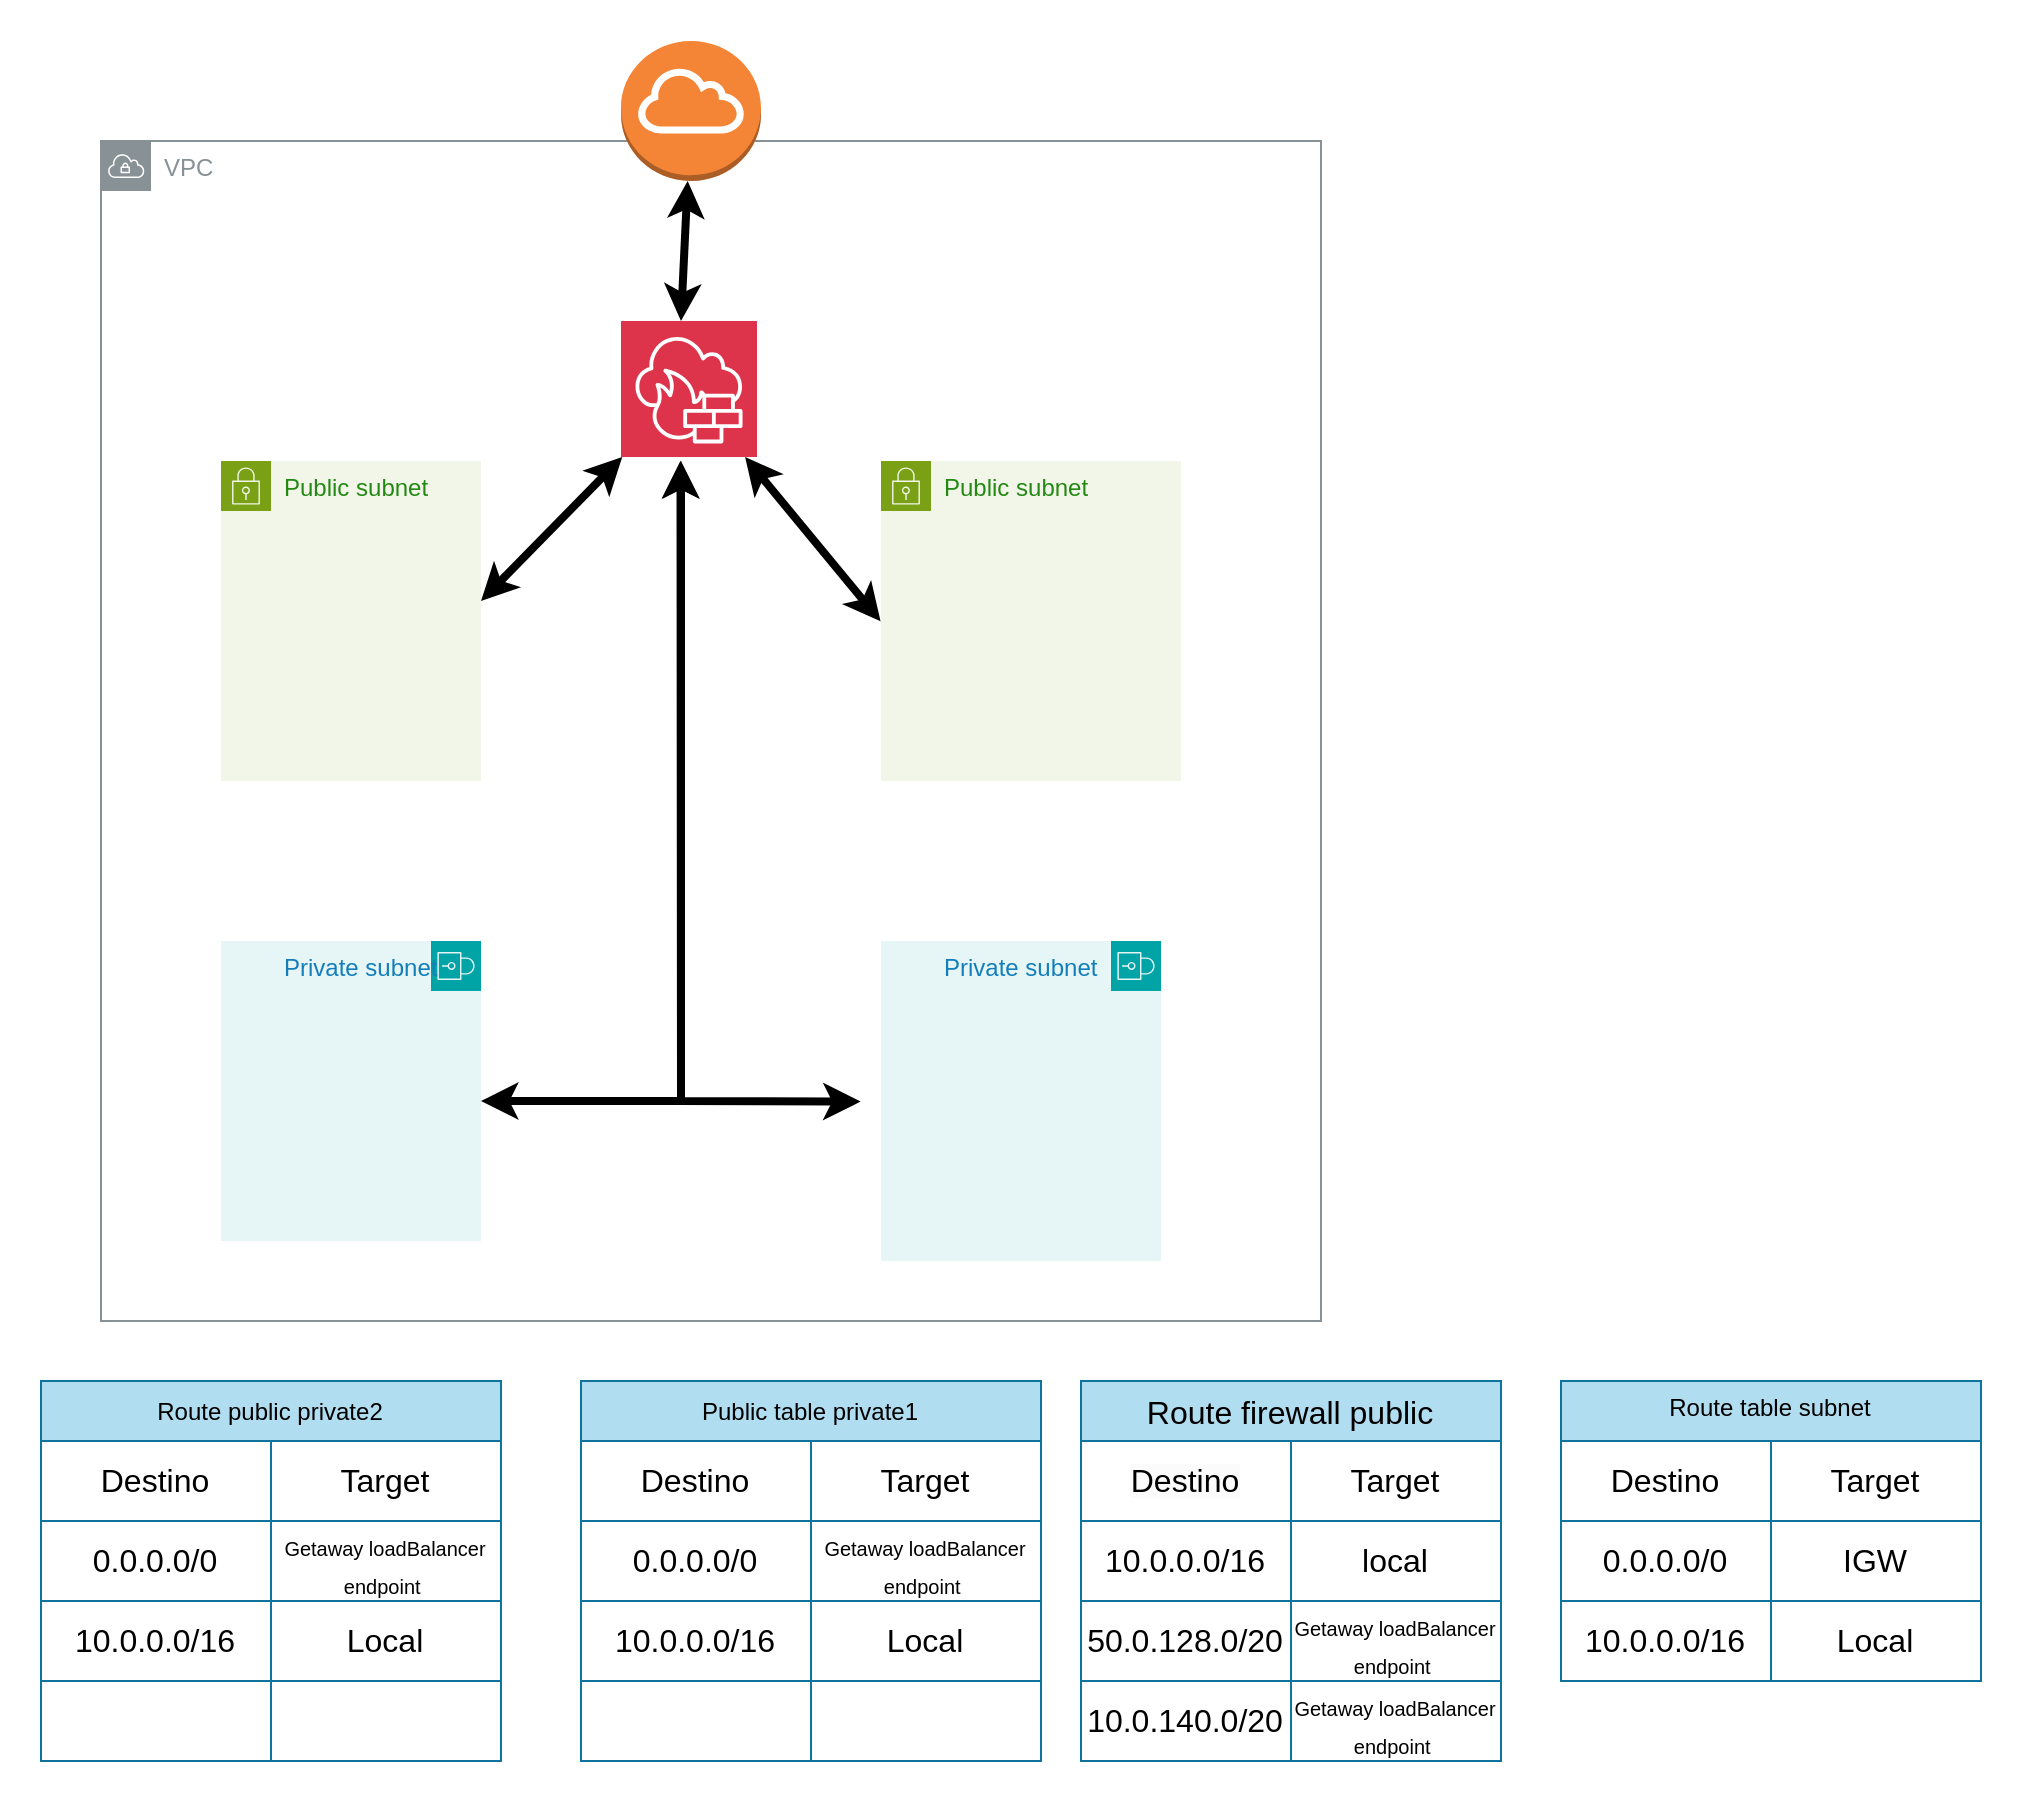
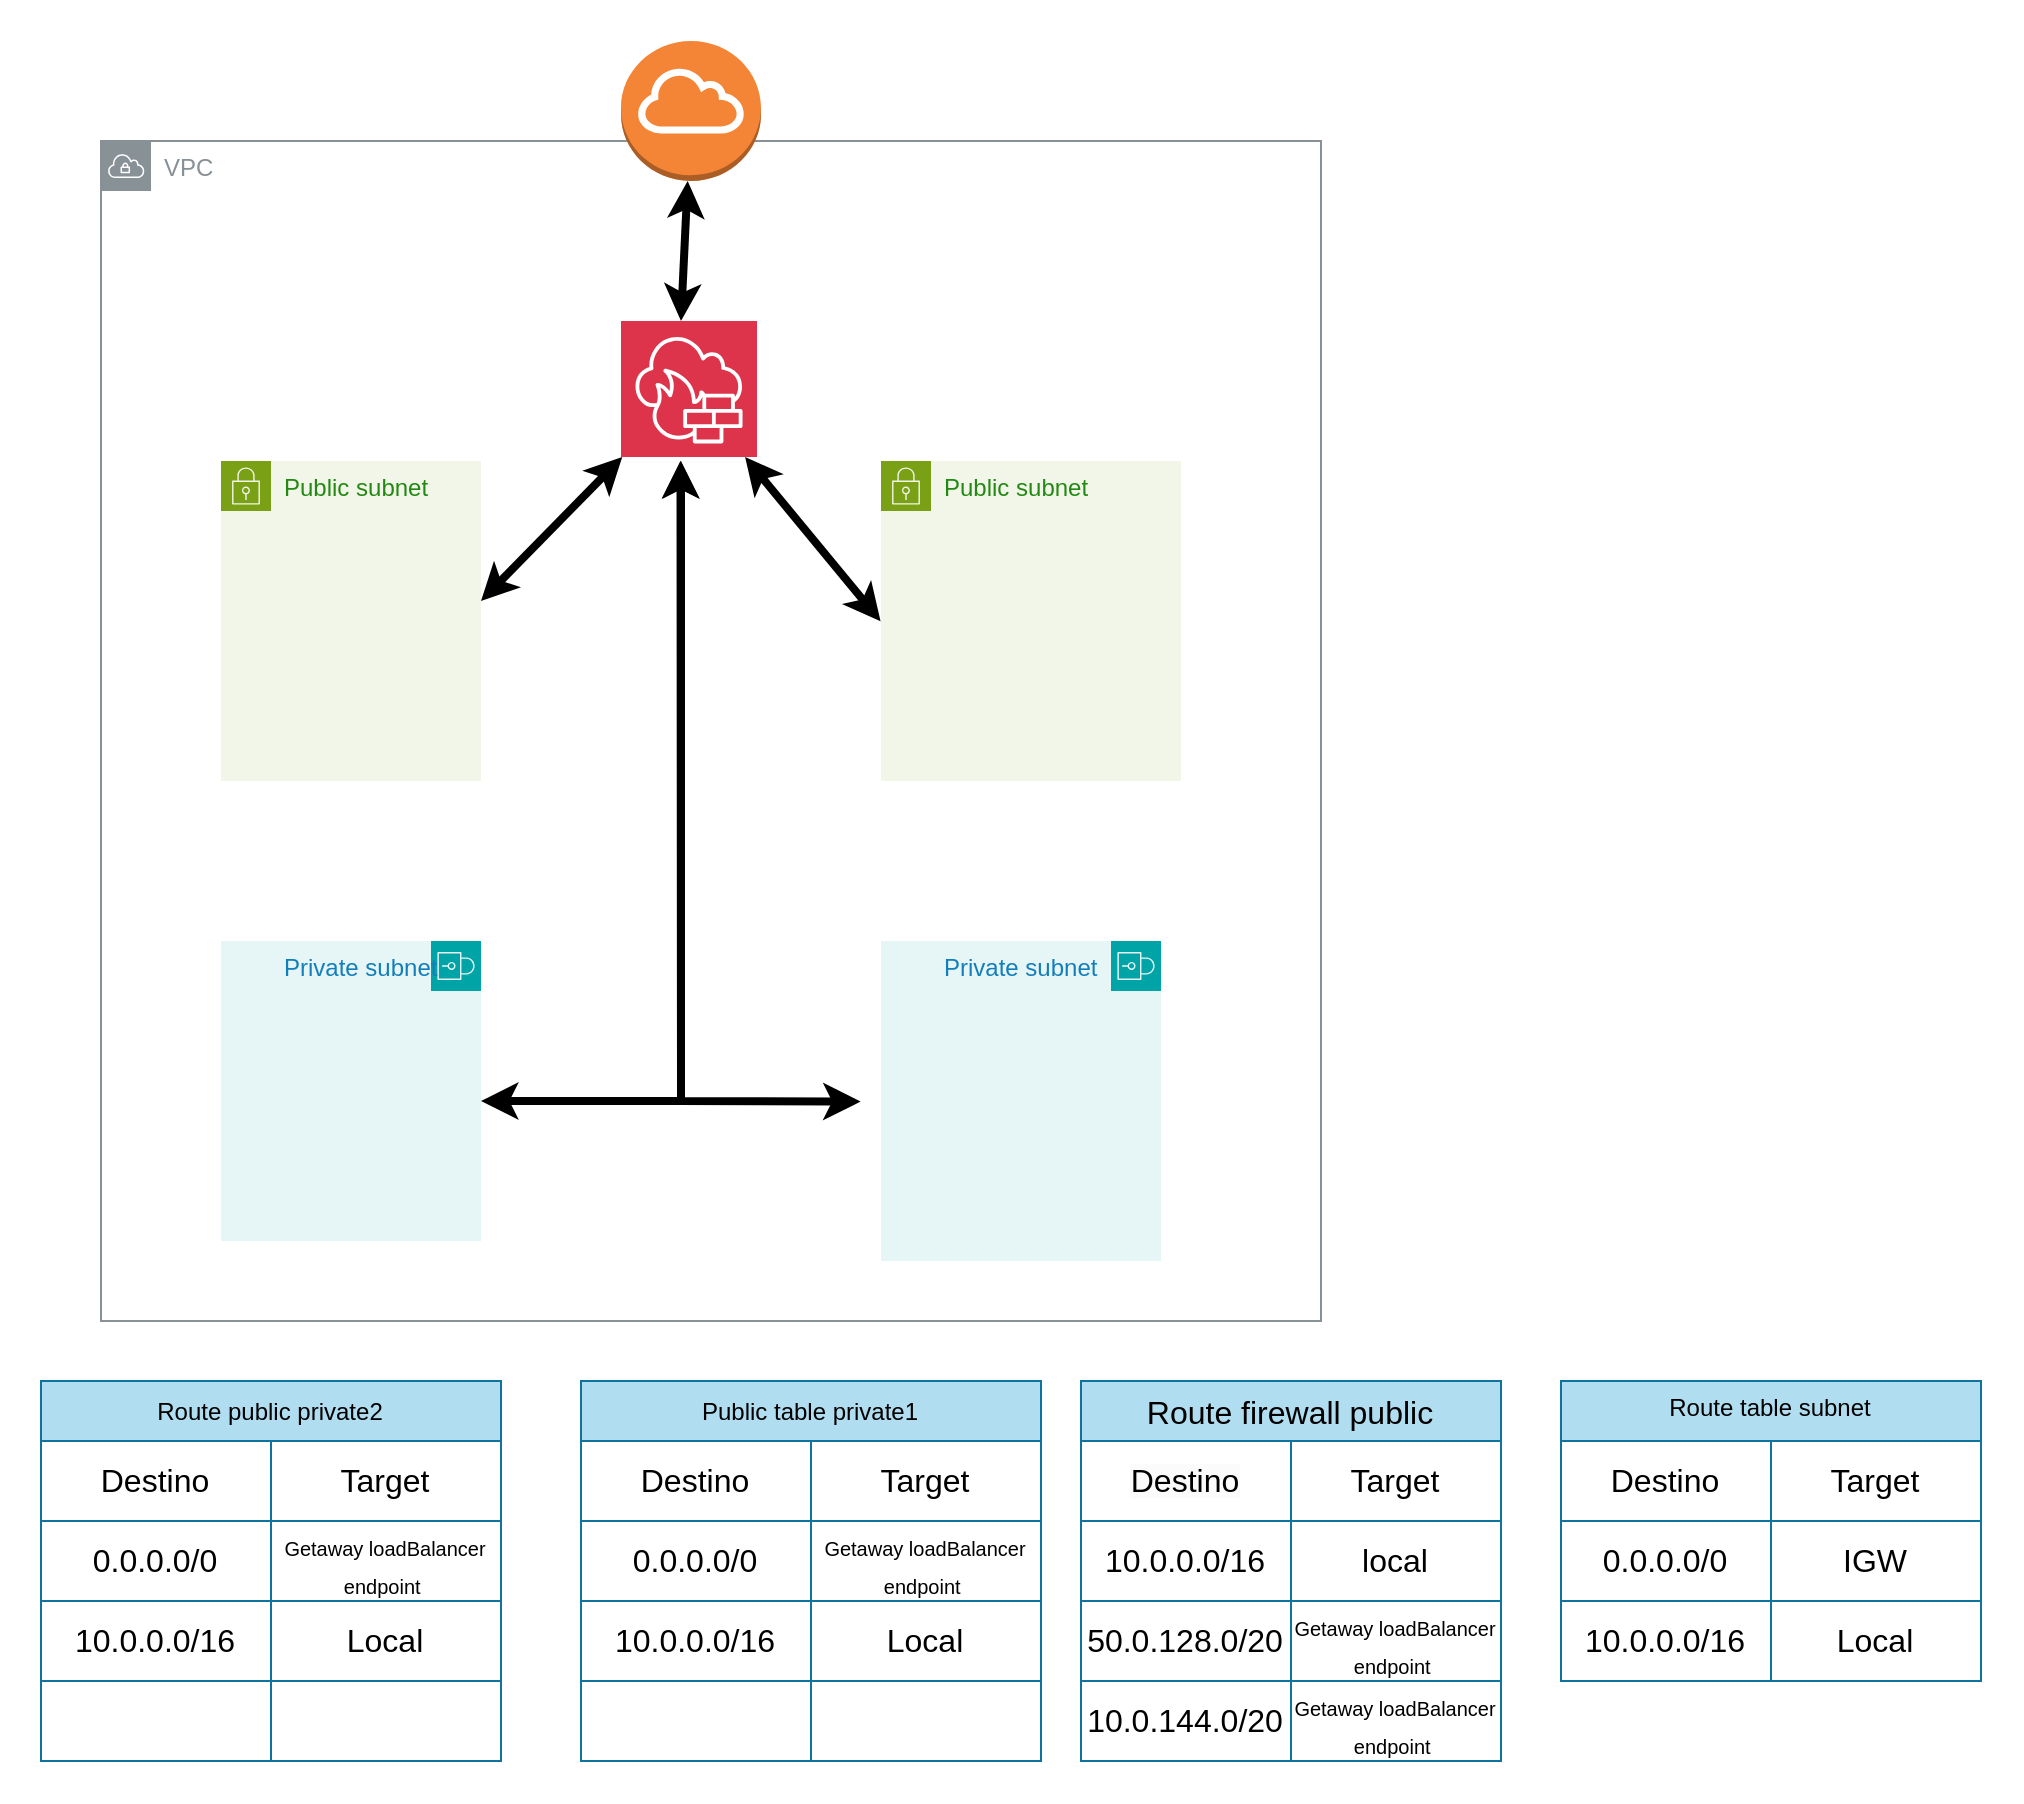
node "10.0.140.0/20": label "10.0.140.0/20" -> "10.0.144.0/20"
